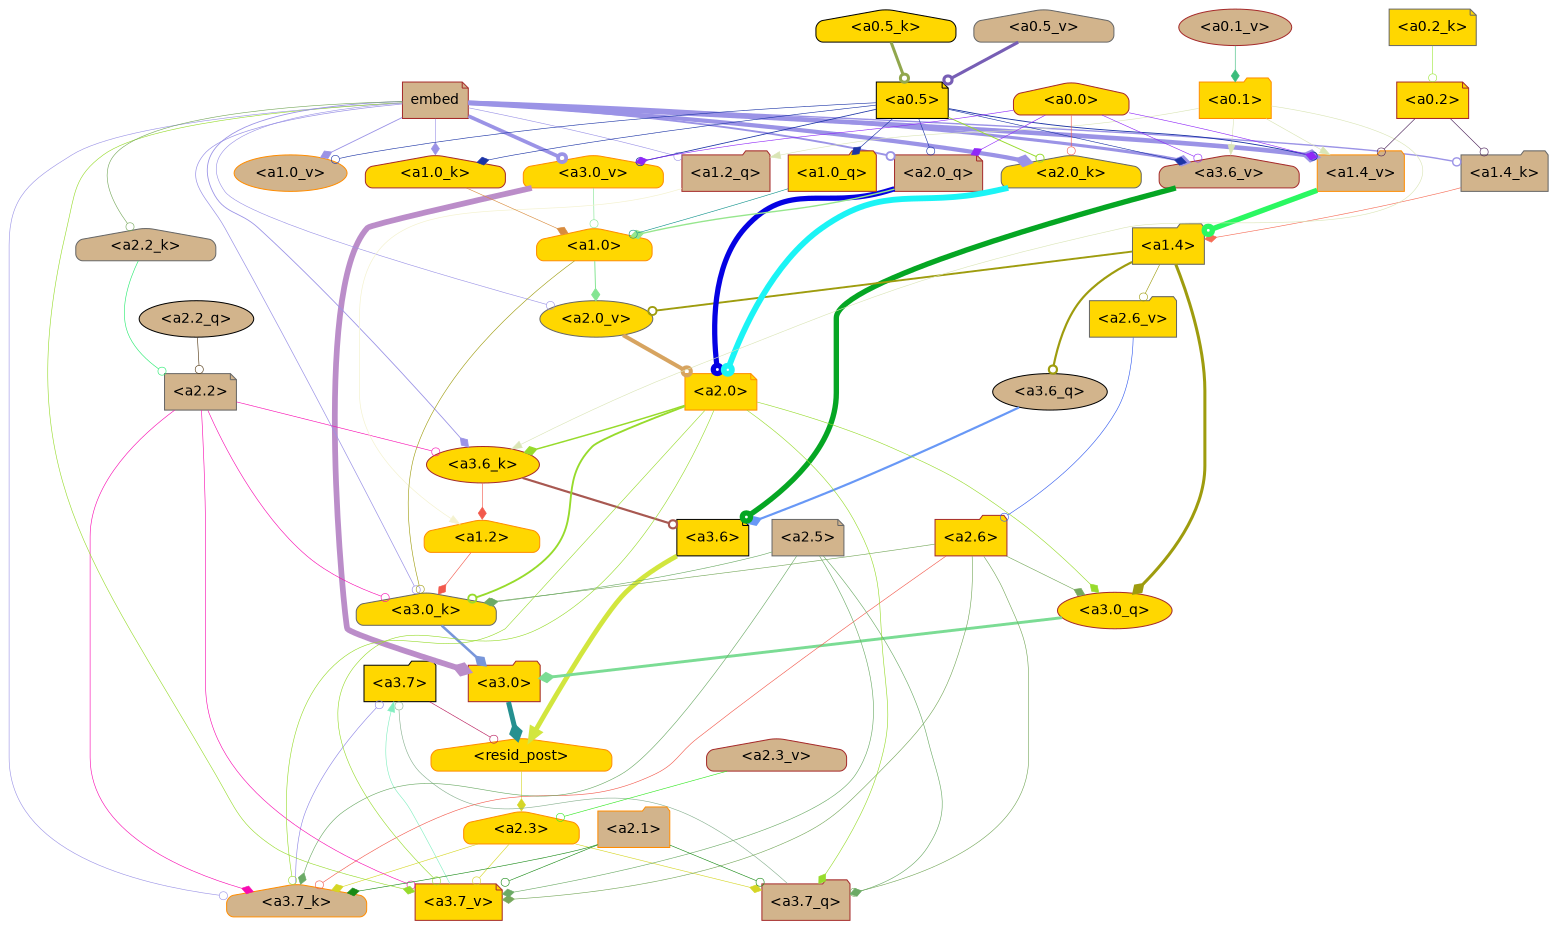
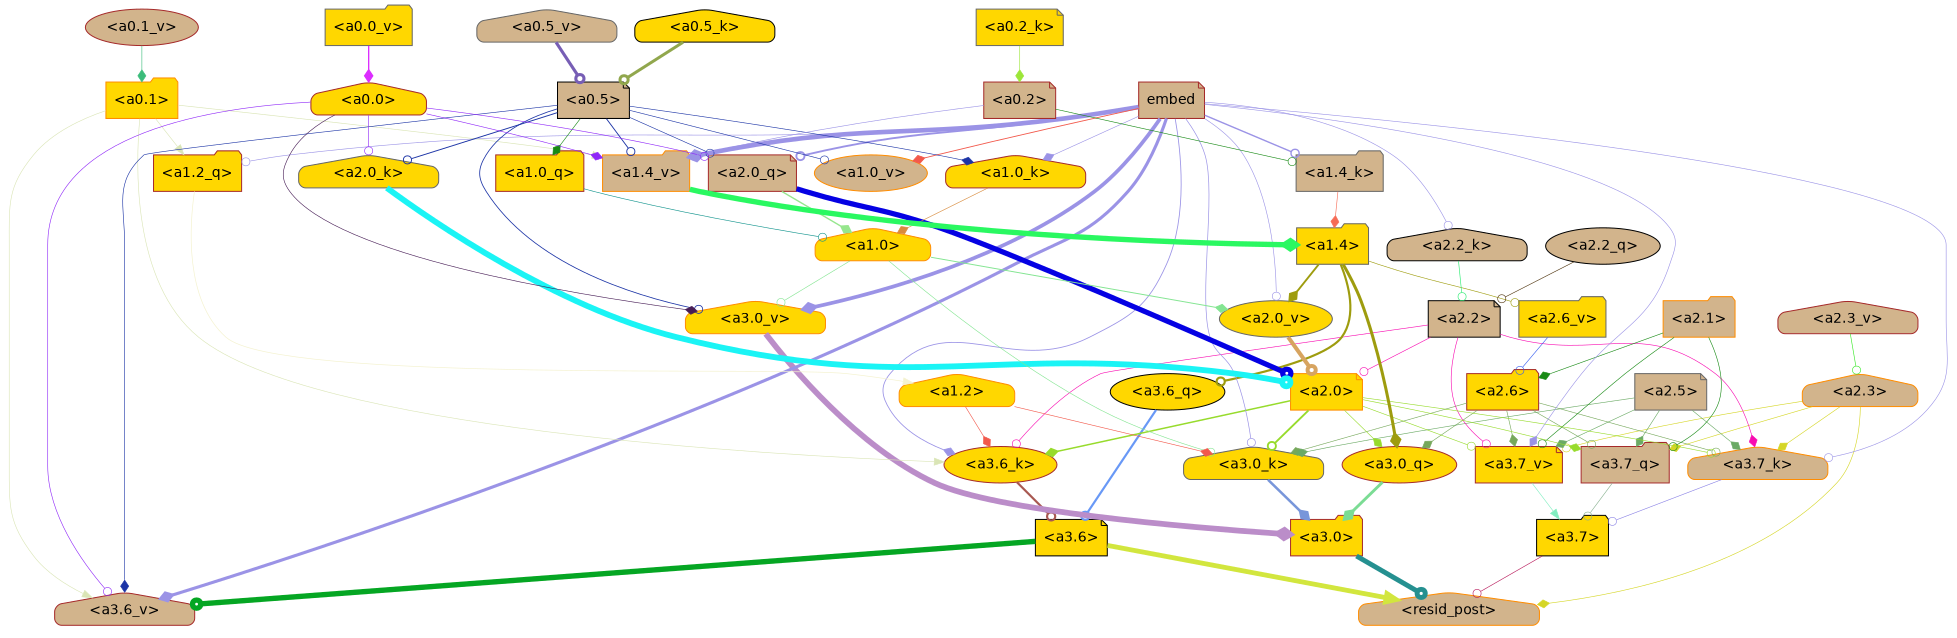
node "<a0.0_v>": added
edge "<a0.2_k>" -> "<a0.2>": arrowhead odot -> diamond
node "<a0.5>": fillcolor gold -> tan
node "<a0.2>": fillcolor gold -> tan
edge "embed" -> "<a2.2_k>": color #76a85b -> #9b93e6
edge "embed" -> "<a2.0_k>": removed
edge "<a0.0>" -> "<a2.0_k>": color #f2594c -> #8f28f8
edge "<a0.0>" -> "<a2.0_q>": arrowhead diamond -> odot
edge "<a0.5>" -> "<a1.0_q>": color #1c34a6 -> #188a15
edge "<a0.2>" -> "<a1.4_v>": color #471d56 -> #9b93e6
edge "<a0.2>" -> "<a1.4_k>": color #471d56 -> #188a15
edge "embed" -> "<a1.0_v>": color #9b93e6 -> #f2594c
edge "embed" -> "<a3.0_v>": arrowhead odot -> diamond
edge "<a0.0>" -> "<a3.0_v>": color #8f28f8 -> #471d56
edge "<a0.5>" -> "<a2.0_k>": color #97db2c -> #1c34a6
node "<a1.2_q>": fillcolor tan -> gold
edge "<a3.0_v>" -> "<a1.0>": reversed
edge "<a1.4_v>" -> "<a1.4>": arrowhead odot -> diamond
node "<a2.2_k>": color gray40 -> black
edge "<a3.6_v>" -> "<a3.6>": reversed
edge "<a1.4>" -> "<a2.0_v>": arrowhead odot -> diamond
node "<a2.2>": color gray40 -> black
node "<a3.6_q>": fillcolor tan -> gold
edge "<a1.0>" -> "<a3.0_k>": color #9e9c0e -> #84e592
edge "embed" -> "<a3.7_v>": color #97db2c -> #9b93e6
edge "<a3.6_q>" -> "<a3.6>": arrowhead diamond -> odot
edge "<a3.6_k>" -> "<a1.2>": reversed
edge "<a2.2>" -> "<a3.0_k>": now "<a2.2>" -> "<a2.0>"
edge "<a3.0>" -> "<resid_post>": arrowhead diamond -> odot
node "<resid_post>": fillcolor gold -> tan
edge "<a2.6>" -> "<a3.7_k>": color #f2594c -> #76a85b
edge "<resid_post>" -> "<a2.3>": reversed
node "<a2.3>": fillcolor gold -> tan
edge "<a2.1>" -> "<a3.7_k>": now "<a2.1>" -> "<a2.6>"
